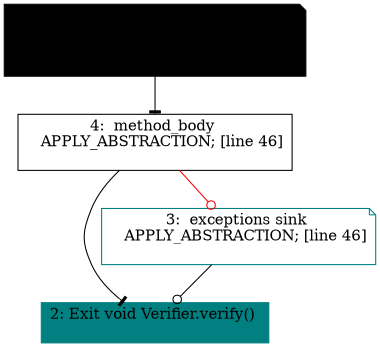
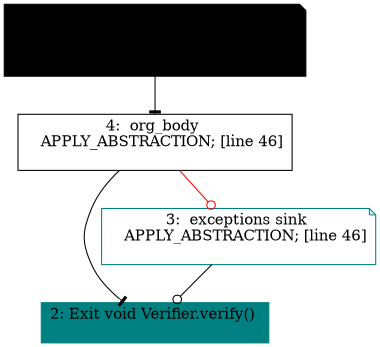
node "4:  method_body APPLY_ABSTRACTION; [line 46]": label "4:  method_body APPLY_ABSTRACTION; [line 46]" -> "4:  org_body APPLY_ABSTRACTION; [line 46]"
